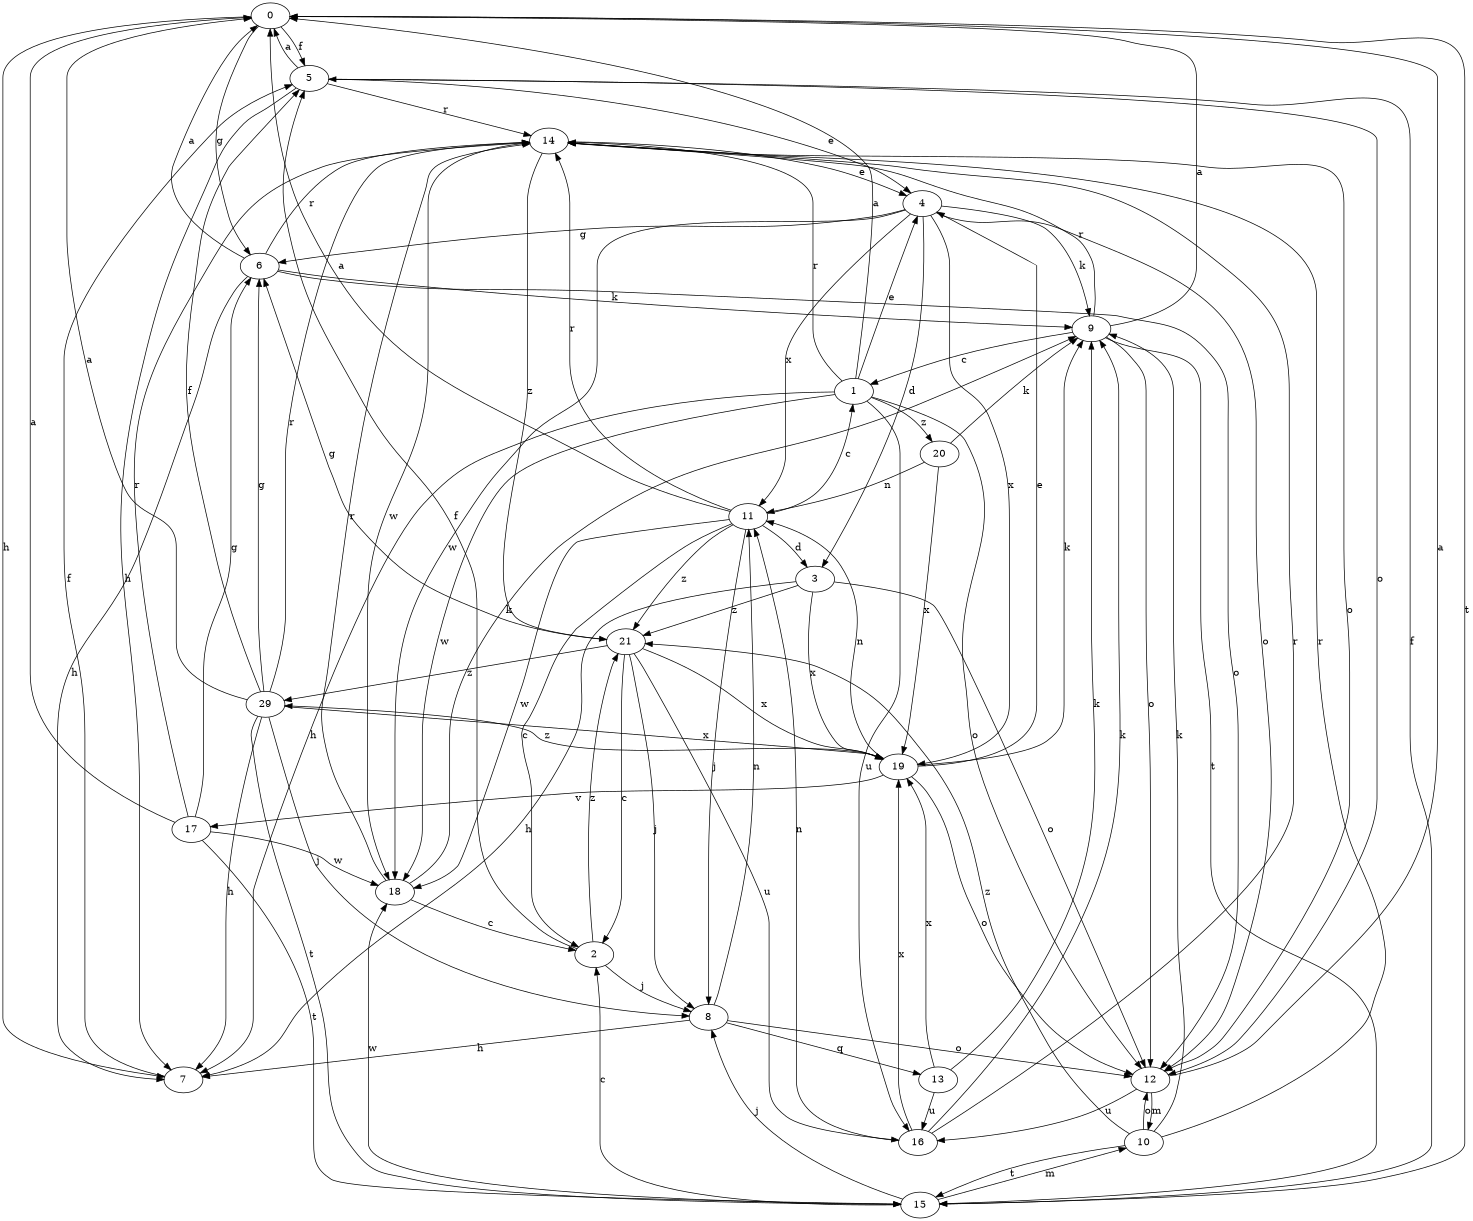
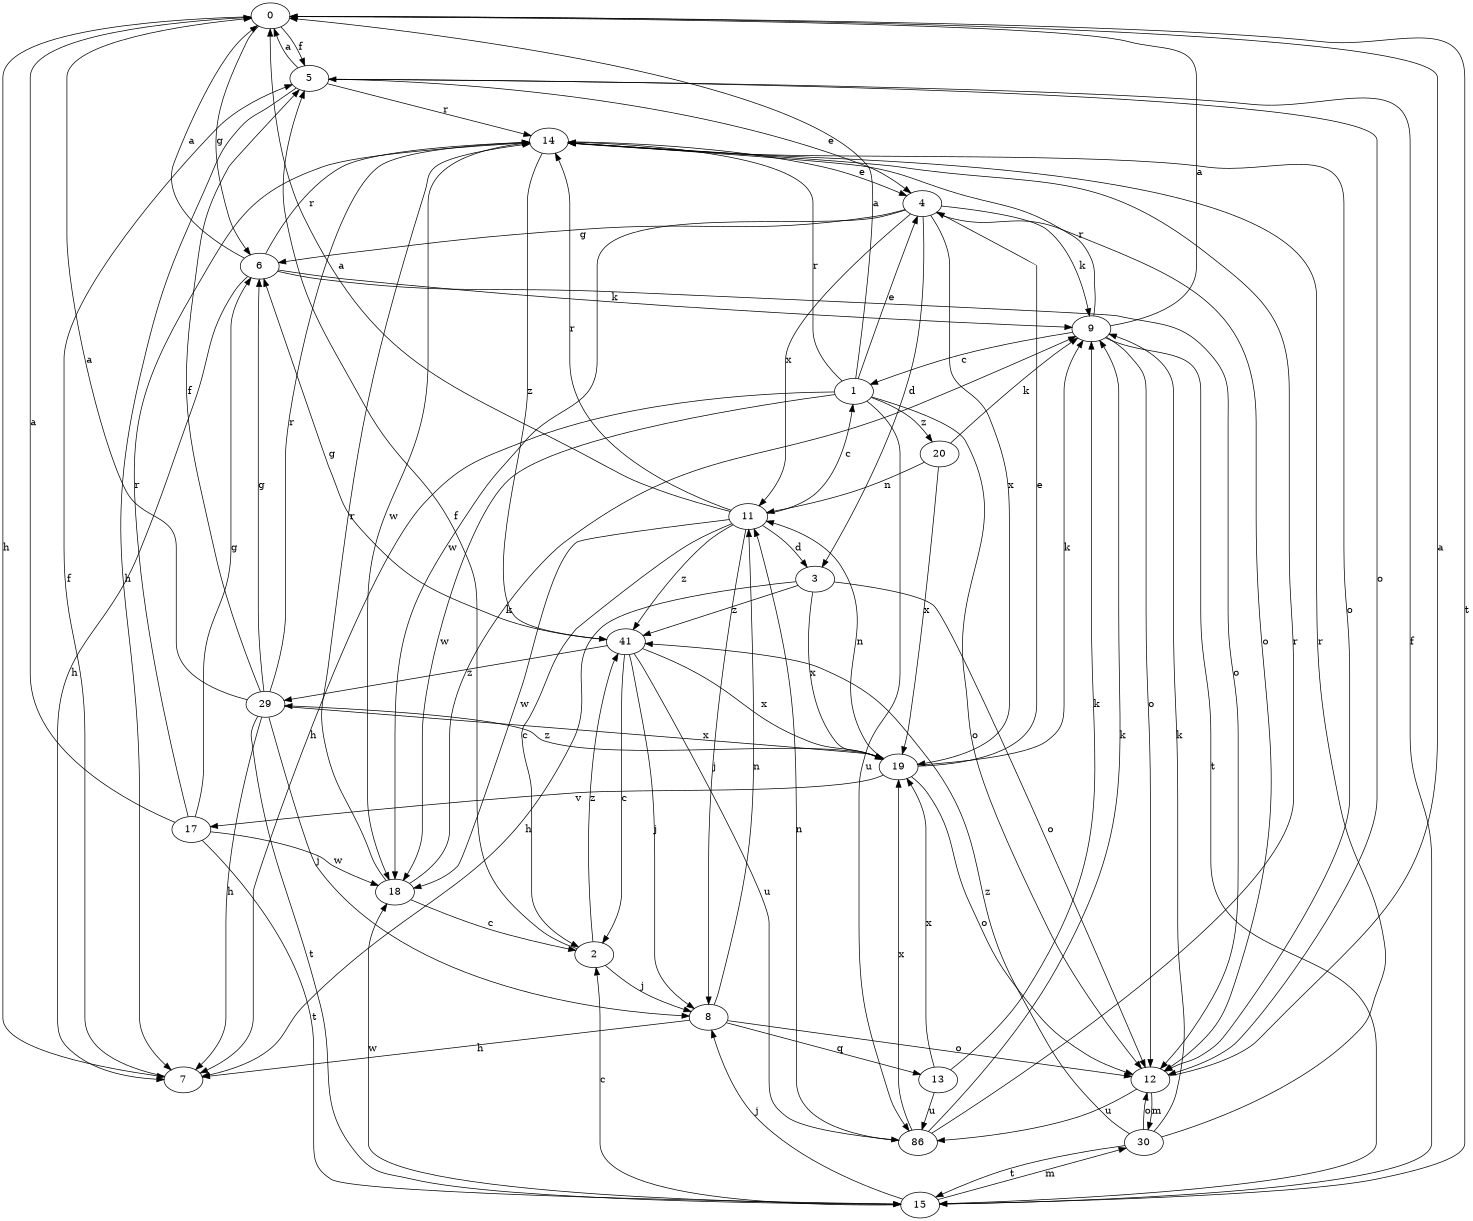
node "21": label "21" -> "41"
node "16": label "16" -> "86"
node "10": label "10" -> "30"
